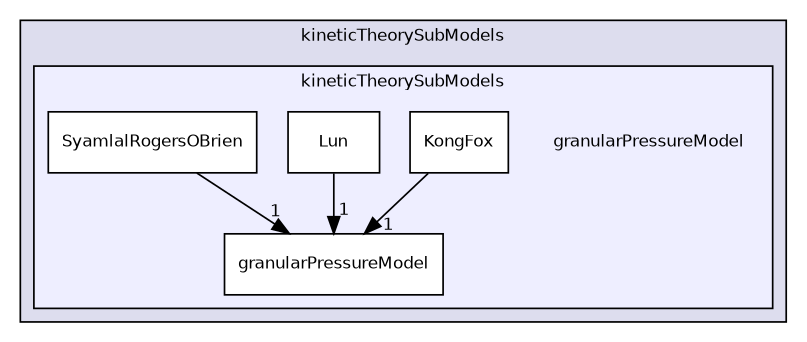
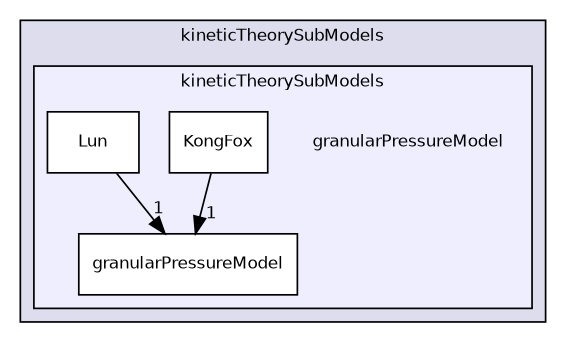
node "SyamlalRogersOBrien": removed
